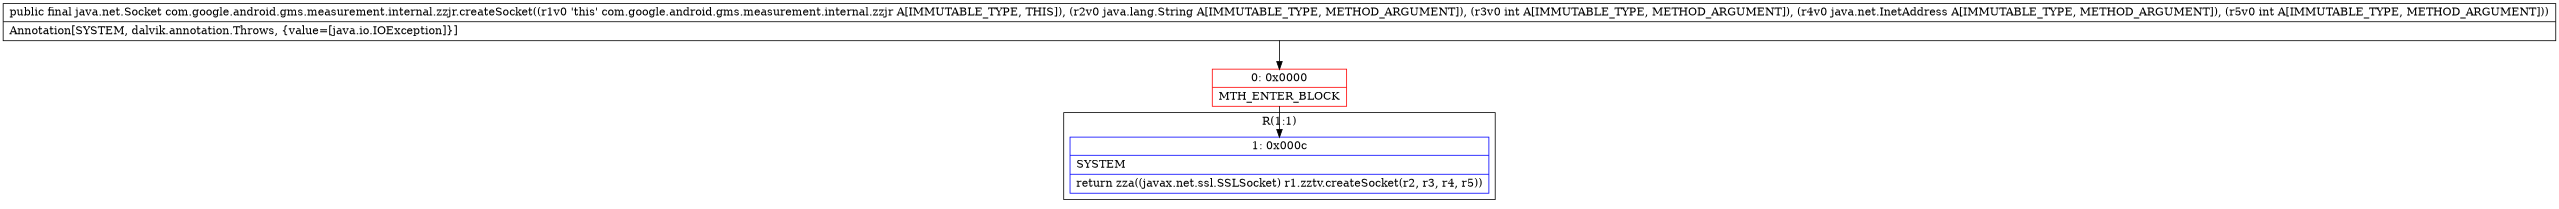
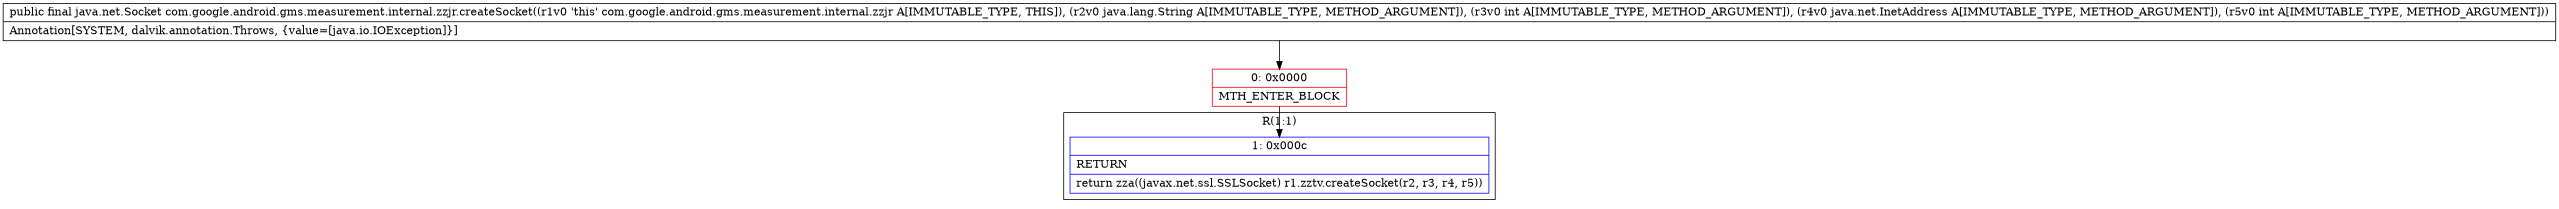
node "1: 0x000c": text "SYSTEM" -> "RETURN"
